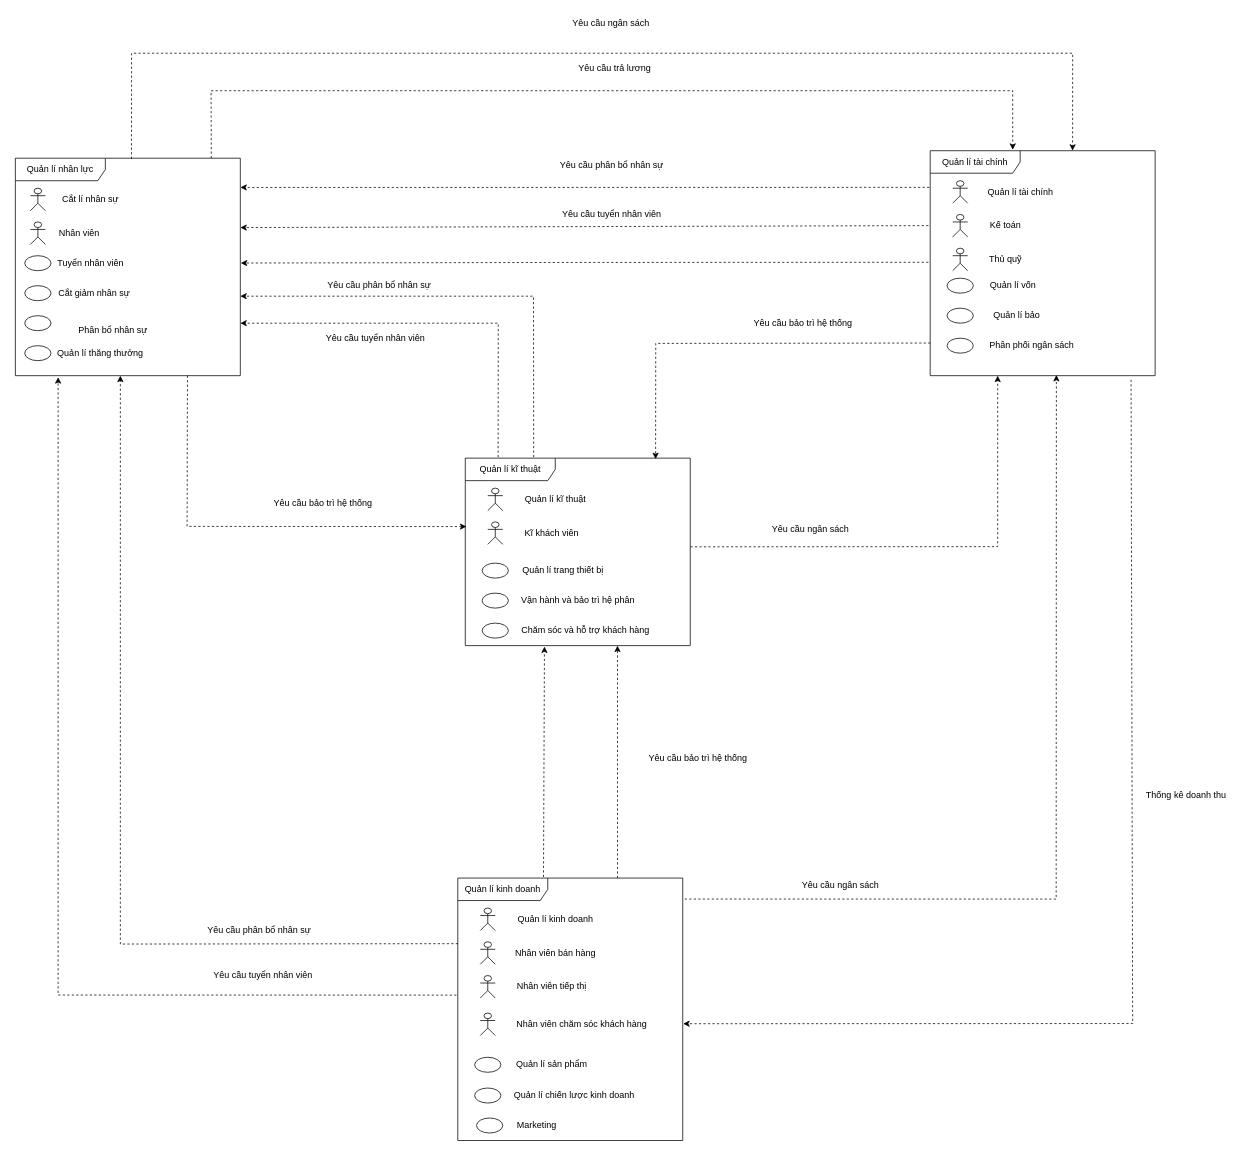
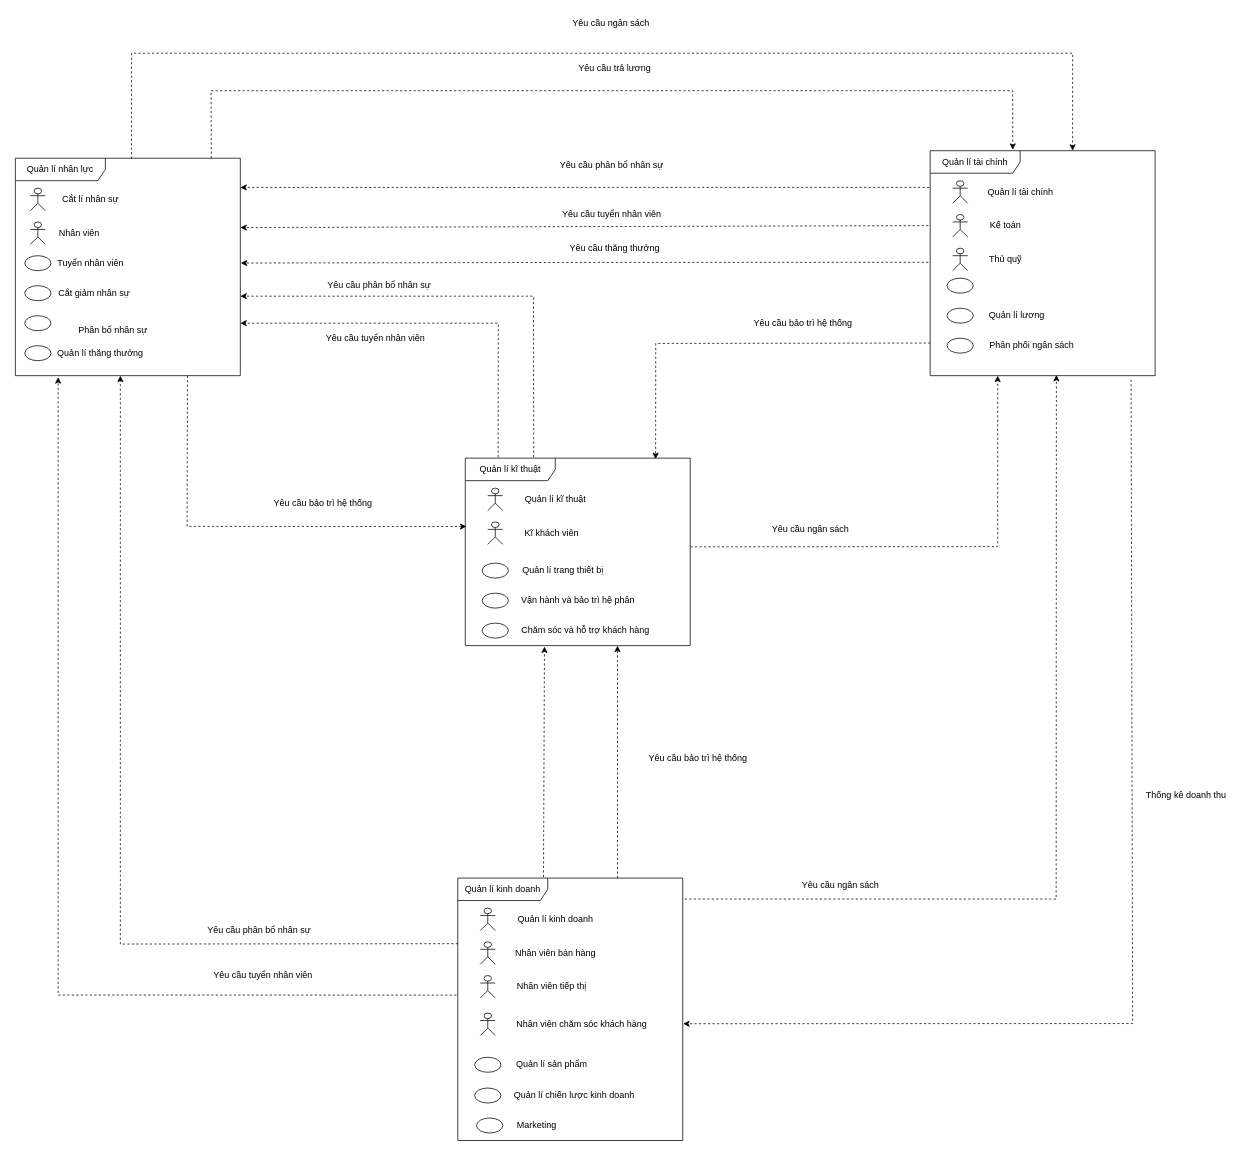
node "Yêu cầu thăng thưởng": added
node "Quản lí vốn": removed
node "Quản lí bảo": label "Quản lí bảo" -> "Quản lí lương"
